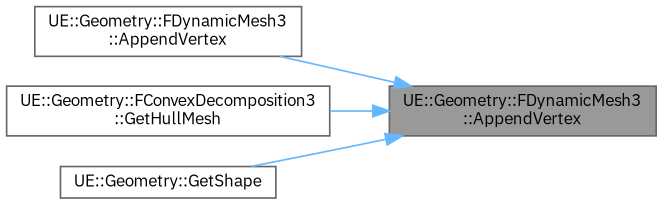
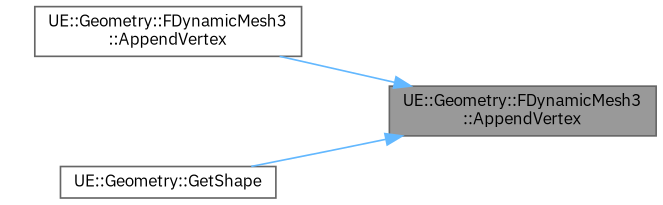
node "UE::Geometry::FConvexDecomposition3 ::GetHullMesh": removed
